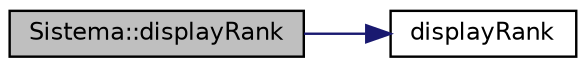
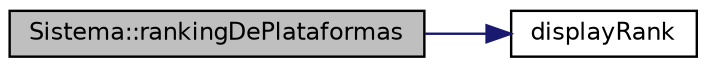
node "Sistema::displayRank": label "Sistema::displayRank" -> "Sistema::rankingDePlataformas"
